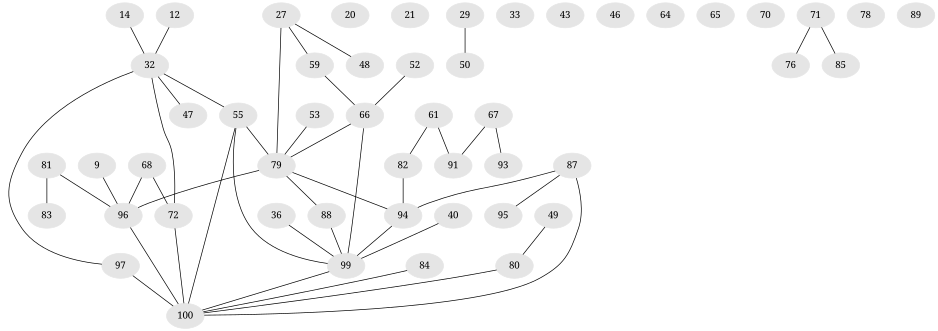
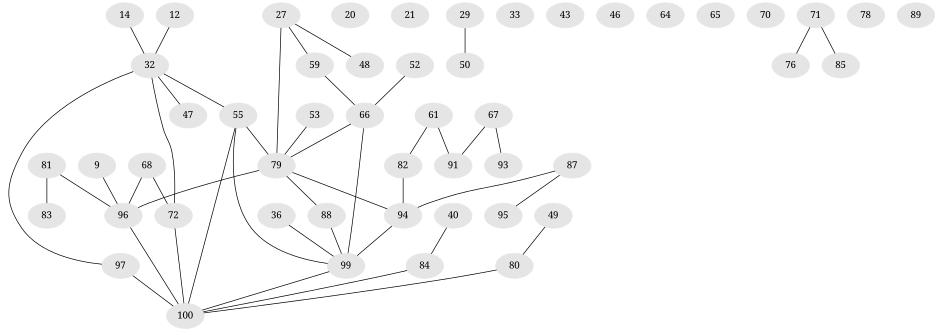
edge "40" -- "99": now "40" -- "84"
edge "87" -- "100": removed
